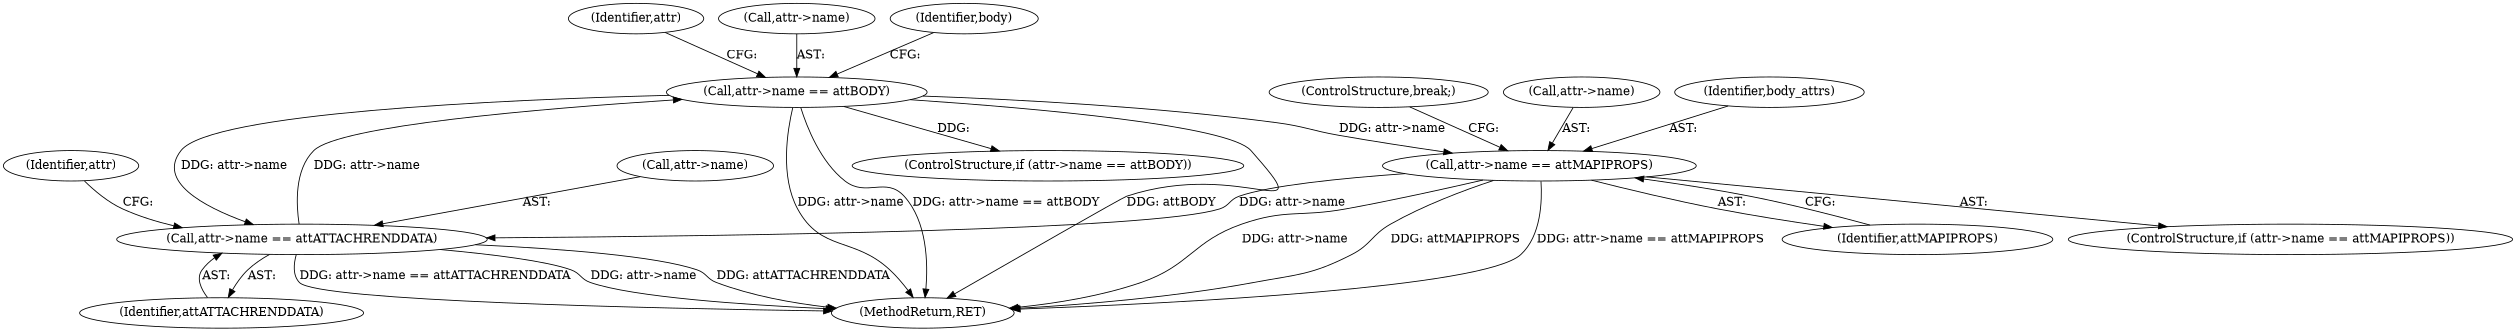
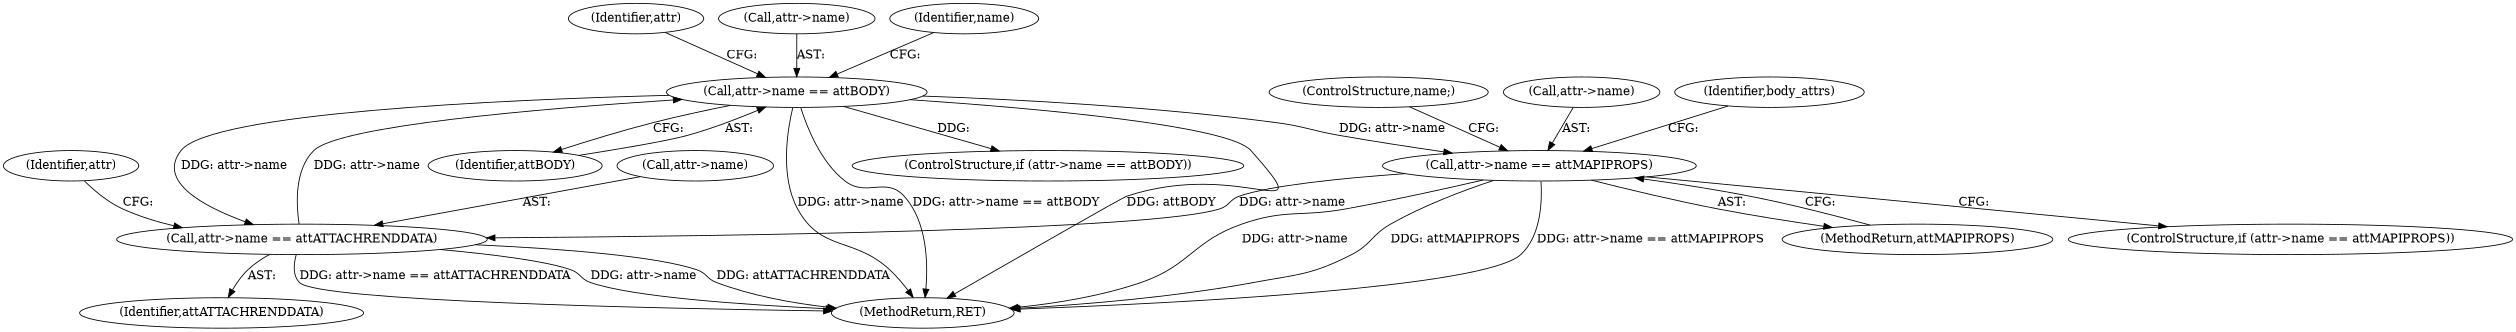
node "(Identifier,body)": label "(Identifier,body)" -> "(Identifier,name)"
node "(ControlStructure,break;)": label "(ControlStructure,break;)" -> "(ControlStructure,name;)"
edge "(Identifier,body_attrs)" -> "(Call,attr->name == attMAPIPROPS)": label "AST: " -> "CFG: "
node "(Identifier,attBODY)": added
edge "(Call,attr->name == attMAPIPROPS)" -> "(ControlStructure,if (attr->name == attMAPIPROPS))": label "AST: " -> "CFG: "
node "(Identifier,attMAPIPROPS)": label "(Identifier,attMAPIPROPS)" -> "(MethodReturn,attMAPIPROPS)"
edge "(Identifier,attATTACHRENDDATA)" -> "(Call,attr->name == attATTACHRENDDATA)": removed, label "AST:"
